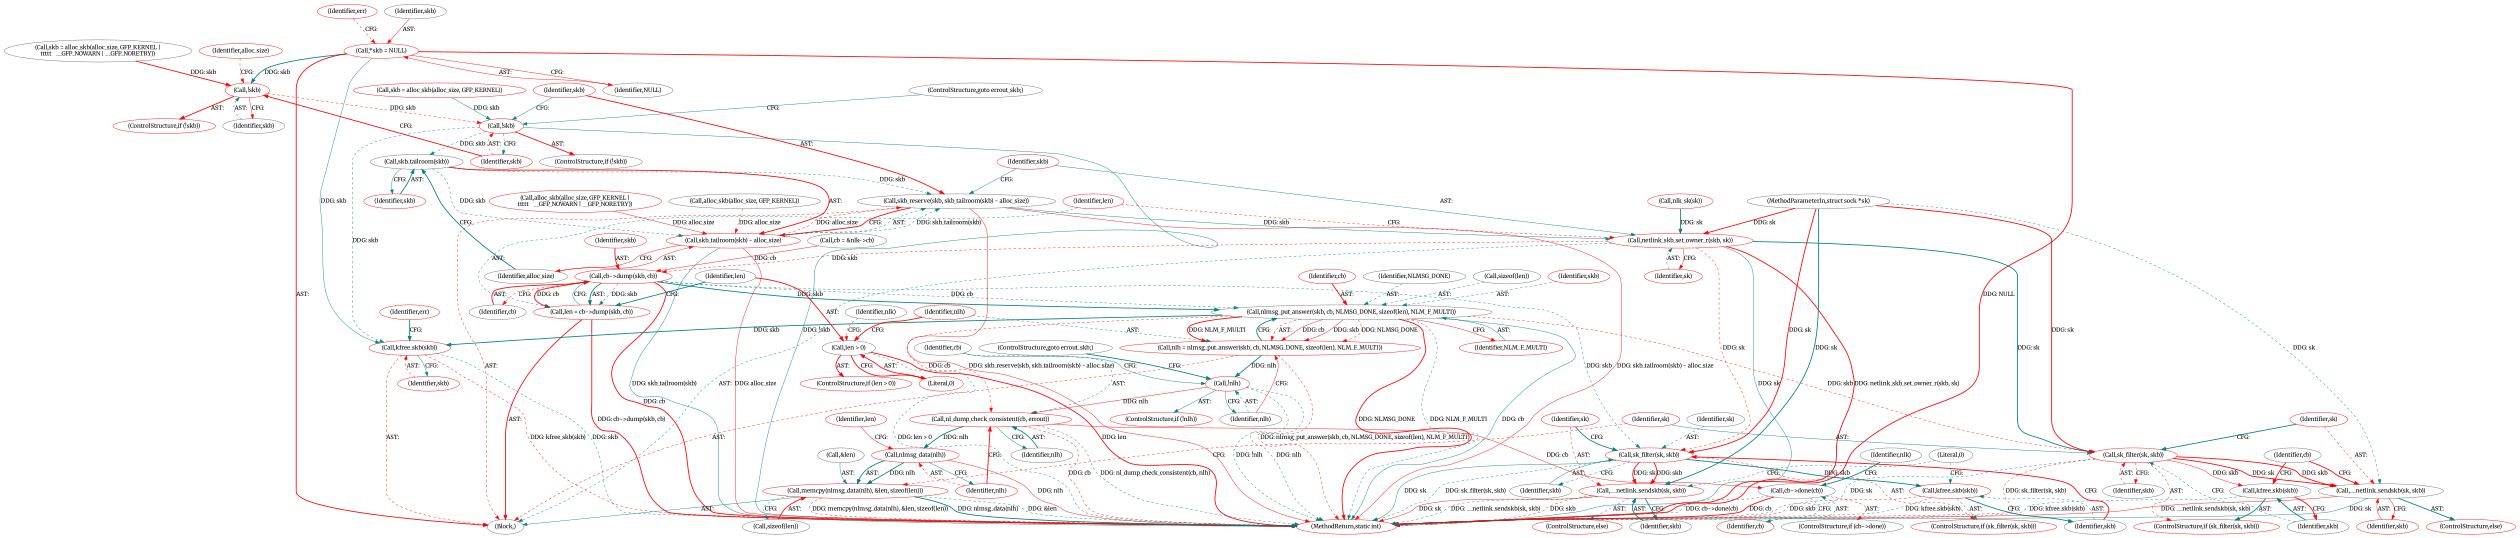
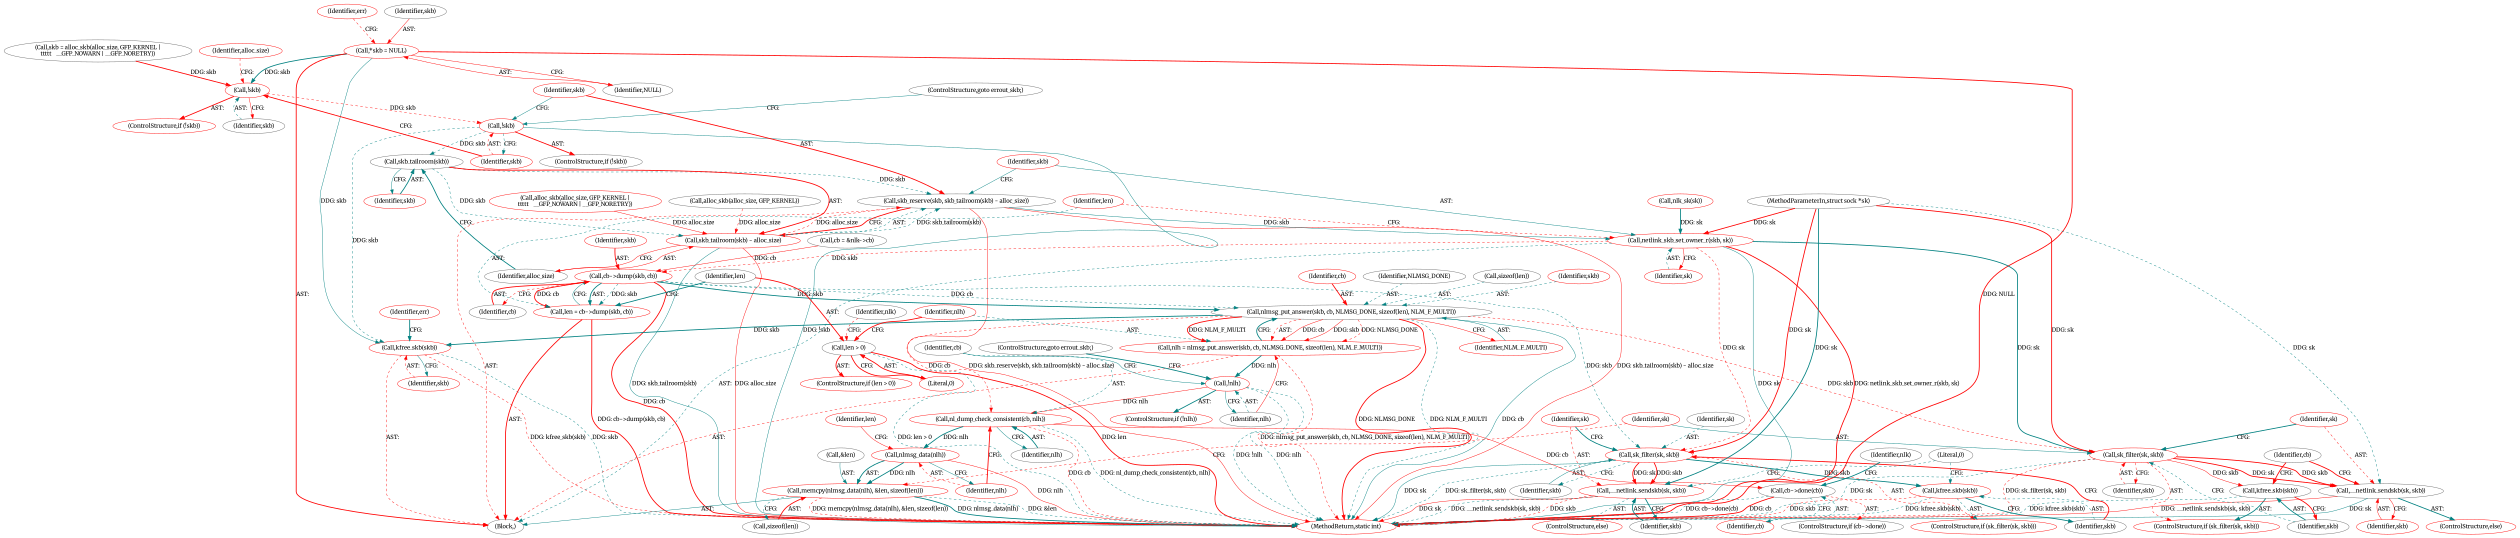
node "(Call,skb = alloc_skb(alloc_size, GFP_KERNEL))": removed
edge "(Call,!nlh)" -> "(ControlStructure,if (!nlh))": style solid -> bold
node "(Call,nl_dump_check_consistent(cb, errout))": label "(Call,nl_dump_check_consistent(cb, errout))" -> "(Call,nl_dump_check_consistent(cb, nlh))"
